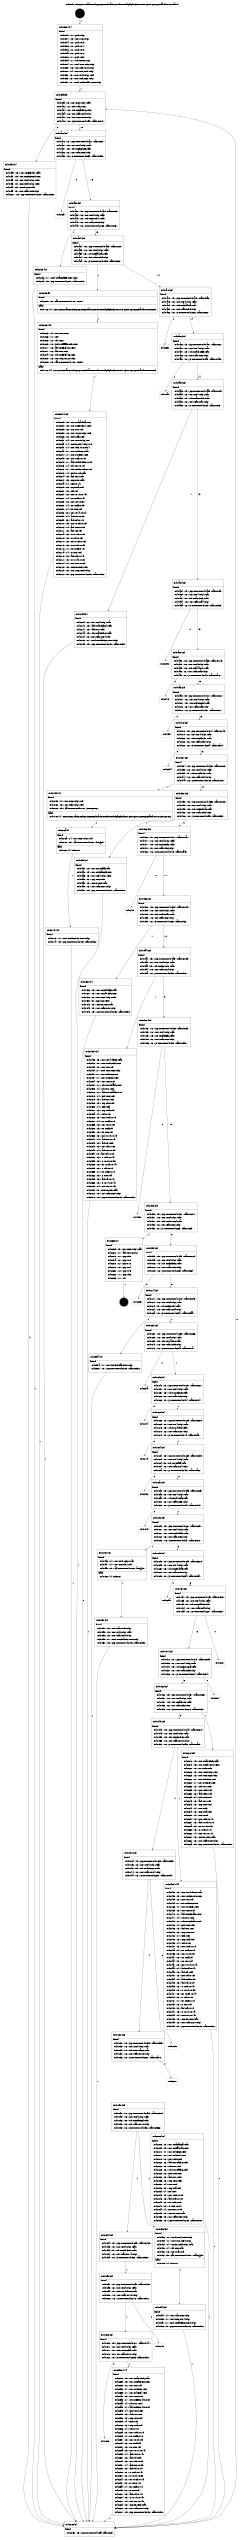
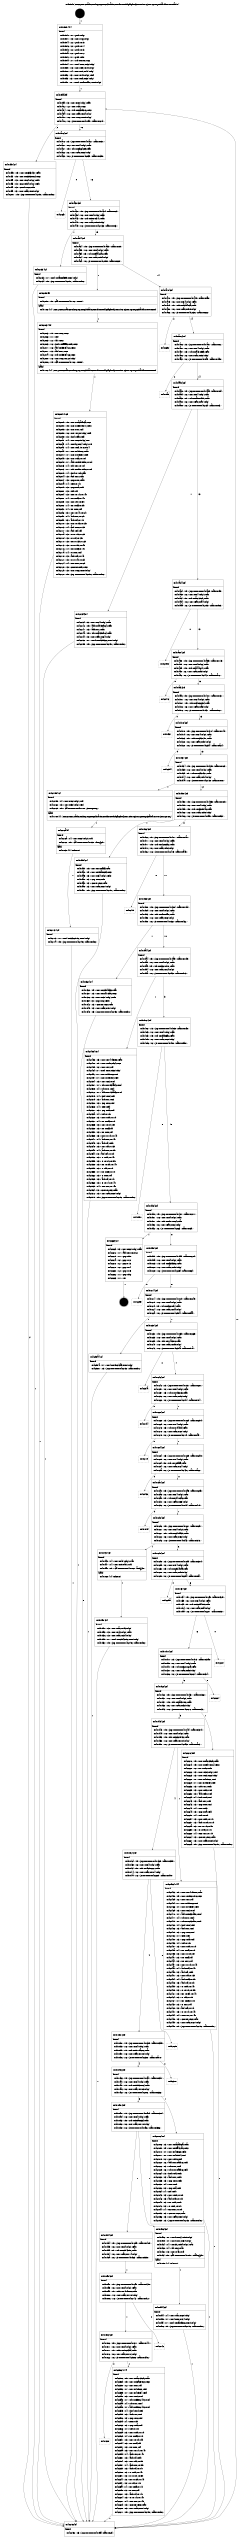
node "0x401d9c [28]": added
